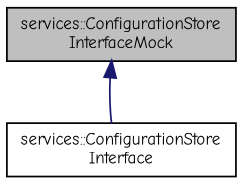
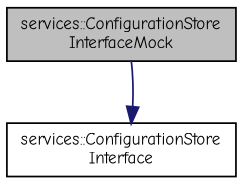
edge "services::ConfigurationStore Interface" -> "services::ConfigurationStore InterfaceMock": reversed
